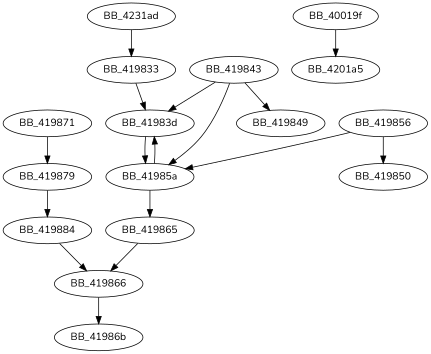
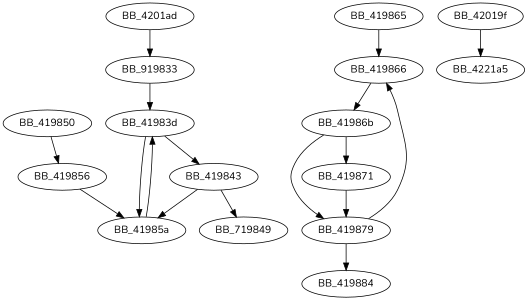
node "BB_4231ad": label "BB_4231ad" -> "BB_4201ad"
node "BB_40019f": label "BB_40019f" -> "BB_42019f"
node "BB_419833": label "BB_419833" -> "BB_919833"
node "BB_4201a5": label "BB_4201a5" -> "BB_4221a5"
edge "BB_419843" -> "BB_41983d": reversed
node "BB_419849": label "BB_419849" -> "BB_719849"
edge "BB_41986b" -> "BB_419871": added
edge "BB_419856" -> "BB_419850": reversed
edge "BB_41986b" -> "BB_419879": added
edge "BB_41985a" -> "BB_419865": removed
edge "BB_419884" -> "BB_419866": now "BB_419879" -> "BB_419866"
